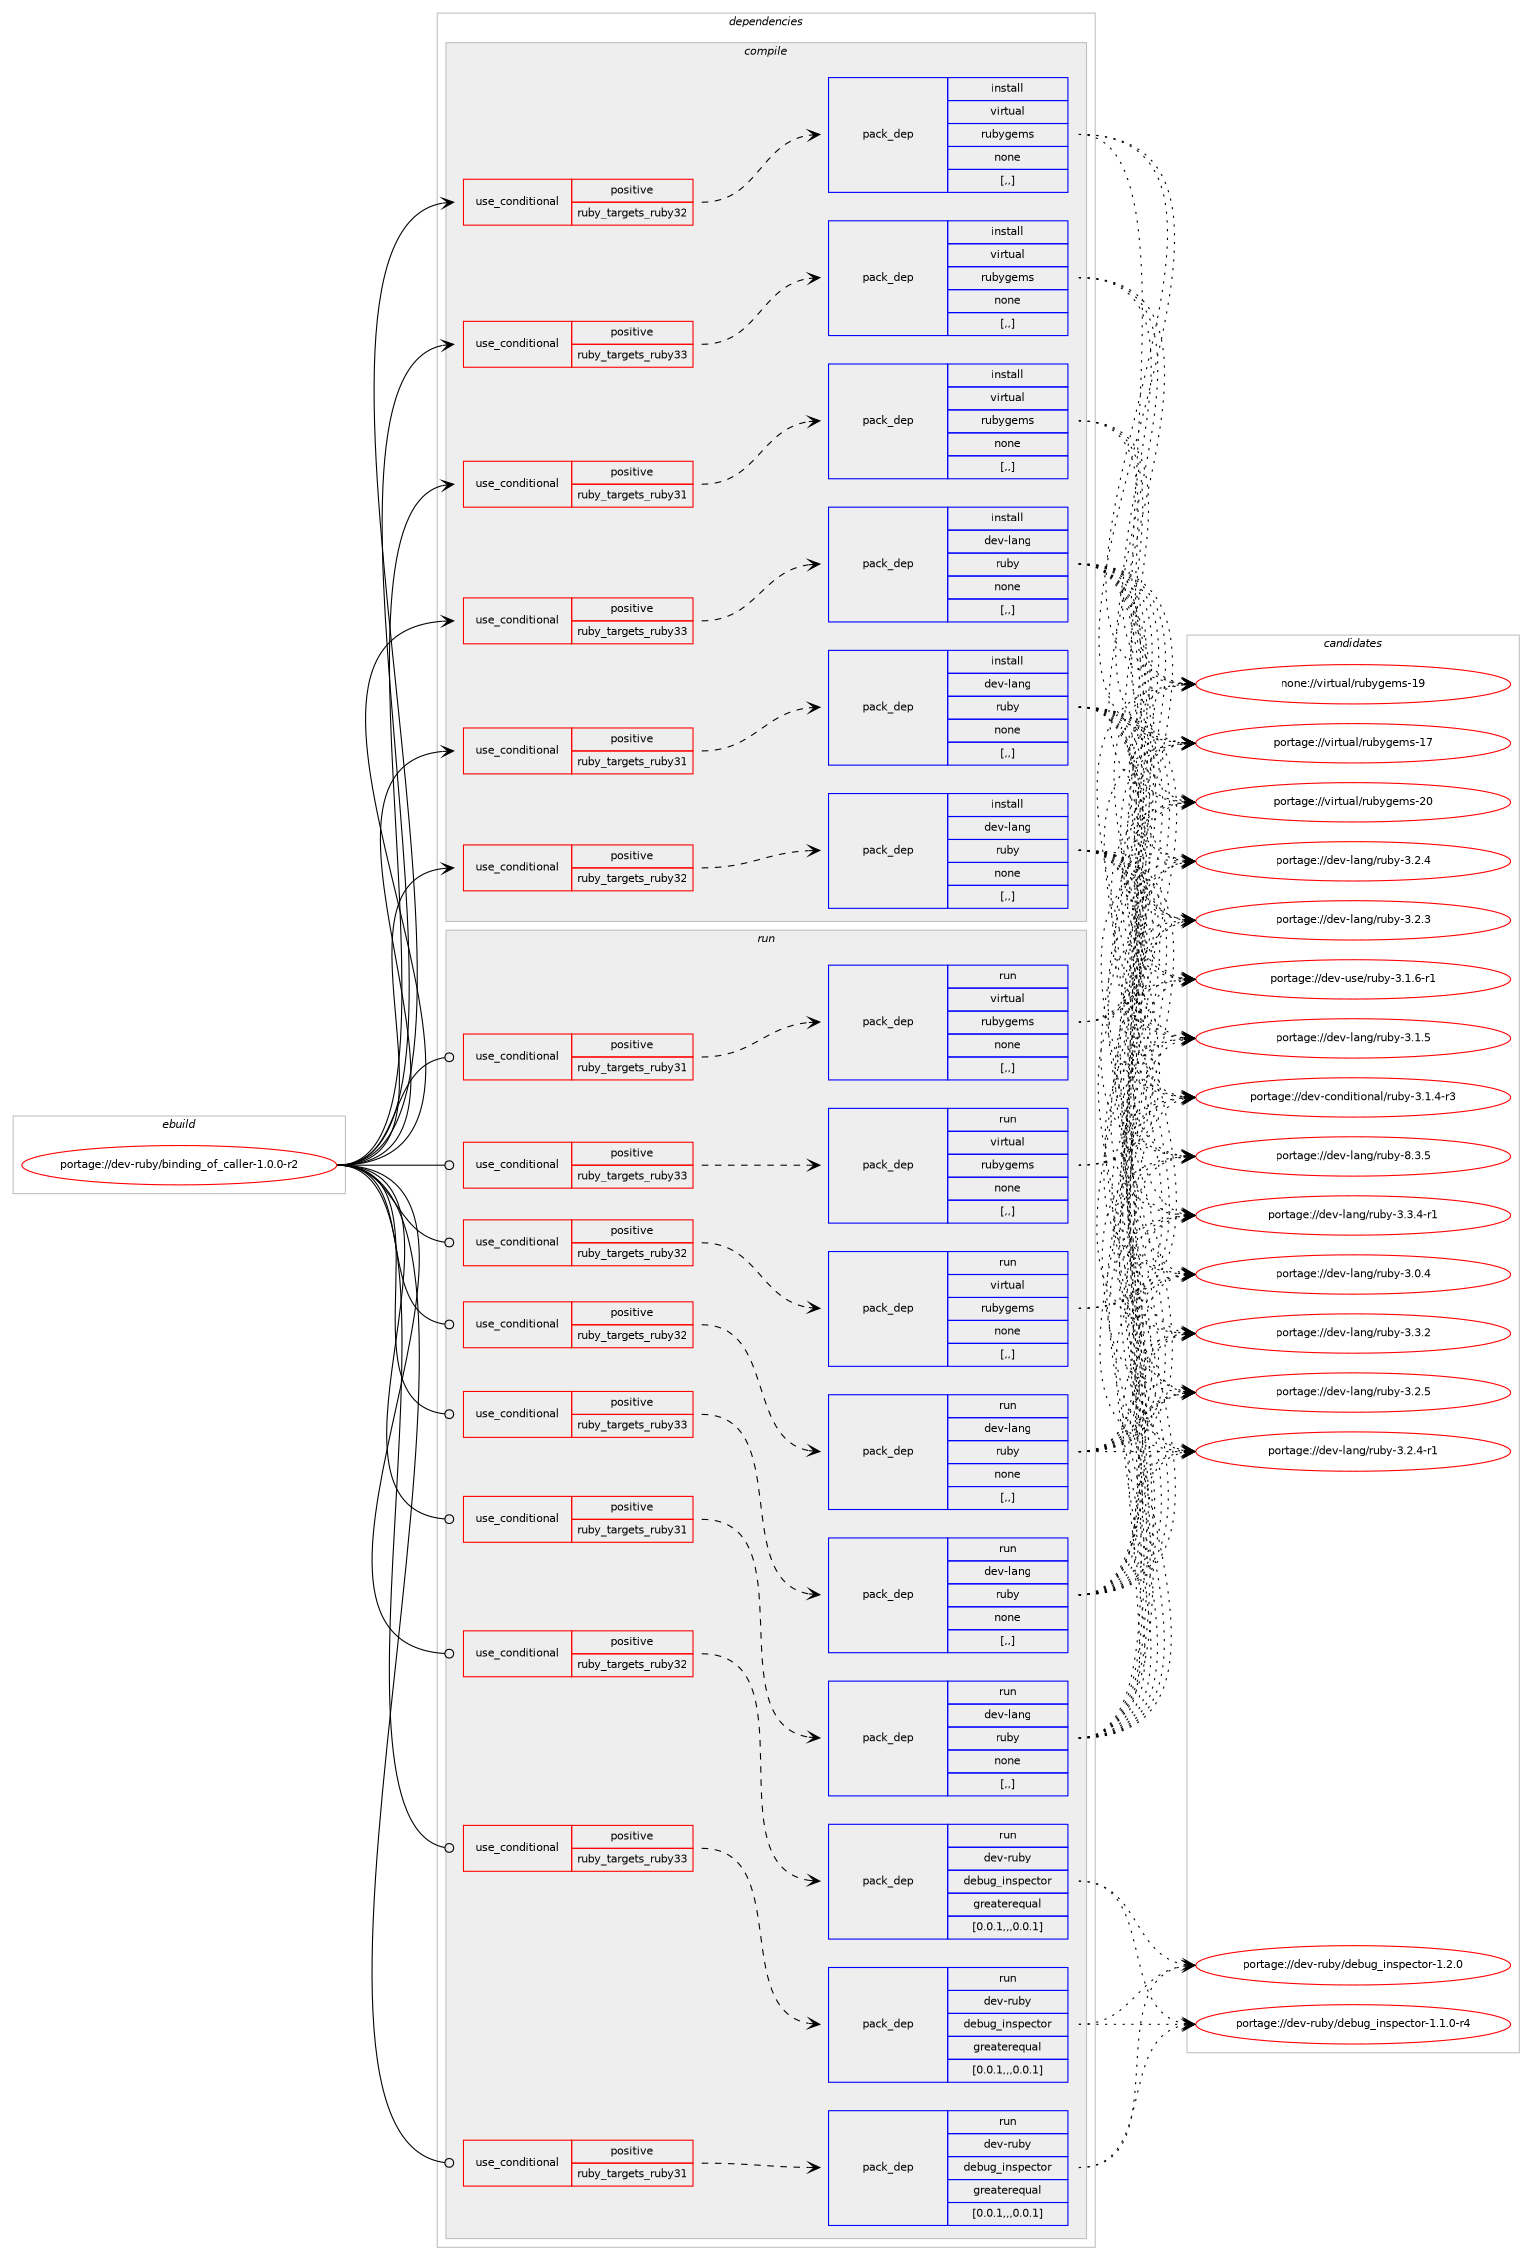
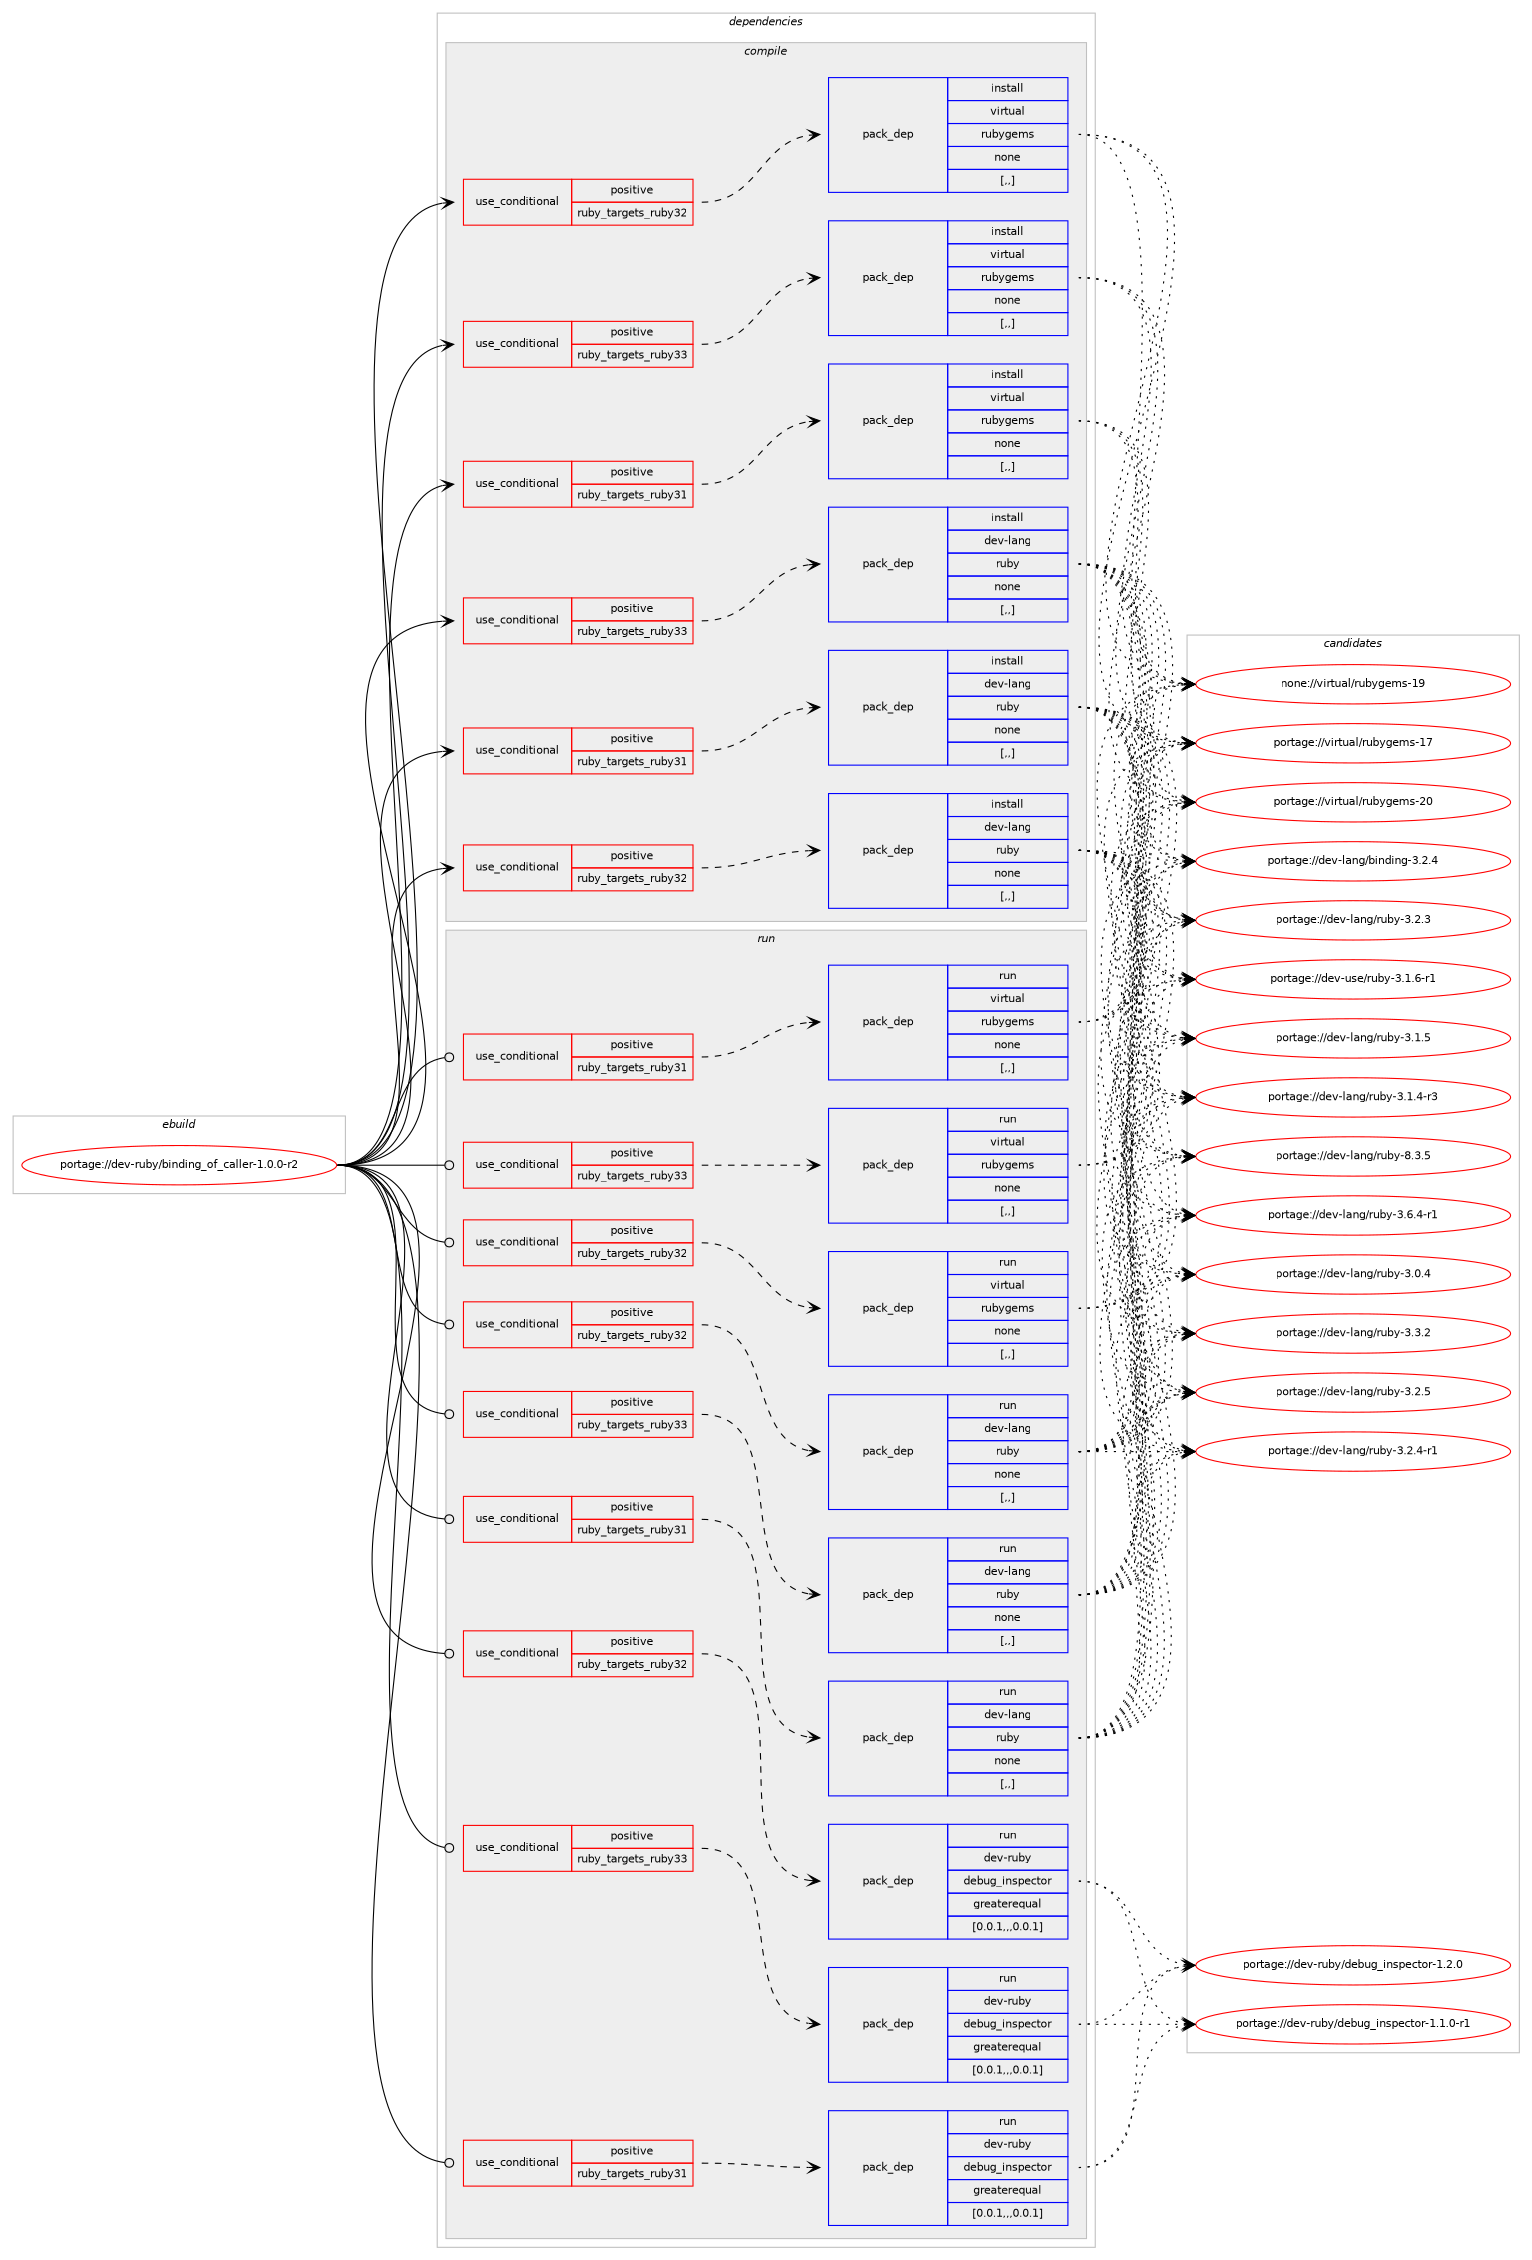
node "portage://dev-lang/ruby-3.2.4": label "portage://dev-lang/ruby-3.2.4" -> "portage://dev-lang/binding-3.2.4"
node "portage://dev-conditional/ruby-3.1.4-r3": label "portage://dev-conditional/ruby-3.1.4-r3" -> "portage://dev-lang/ruby-3.1.4-r3"
node "portage://dev-lang/ruby-3.3.4-r1": label "portage://dev-lang/ruby-3.3.4-r1" -> "portage://dev-lang/ruby-3.6.4-r1"
node "portage://dev-ruby/debug_inspector-1.1.0-r4": label "portage://dev-ruby/debug_inspector-1.1.0-r4" -> "portage://dev-ruby/debug_inspector-1.1.0-r1"
